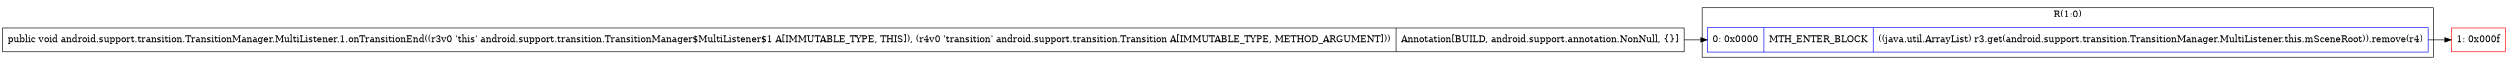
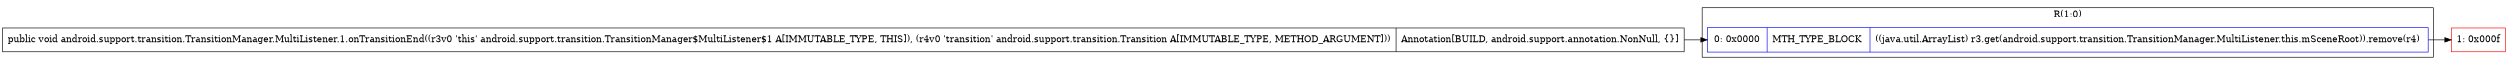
node "0: 0x0000": text "MTH_ENTER_BLOCK" -> "MTH_TYPE_BLOCK"
